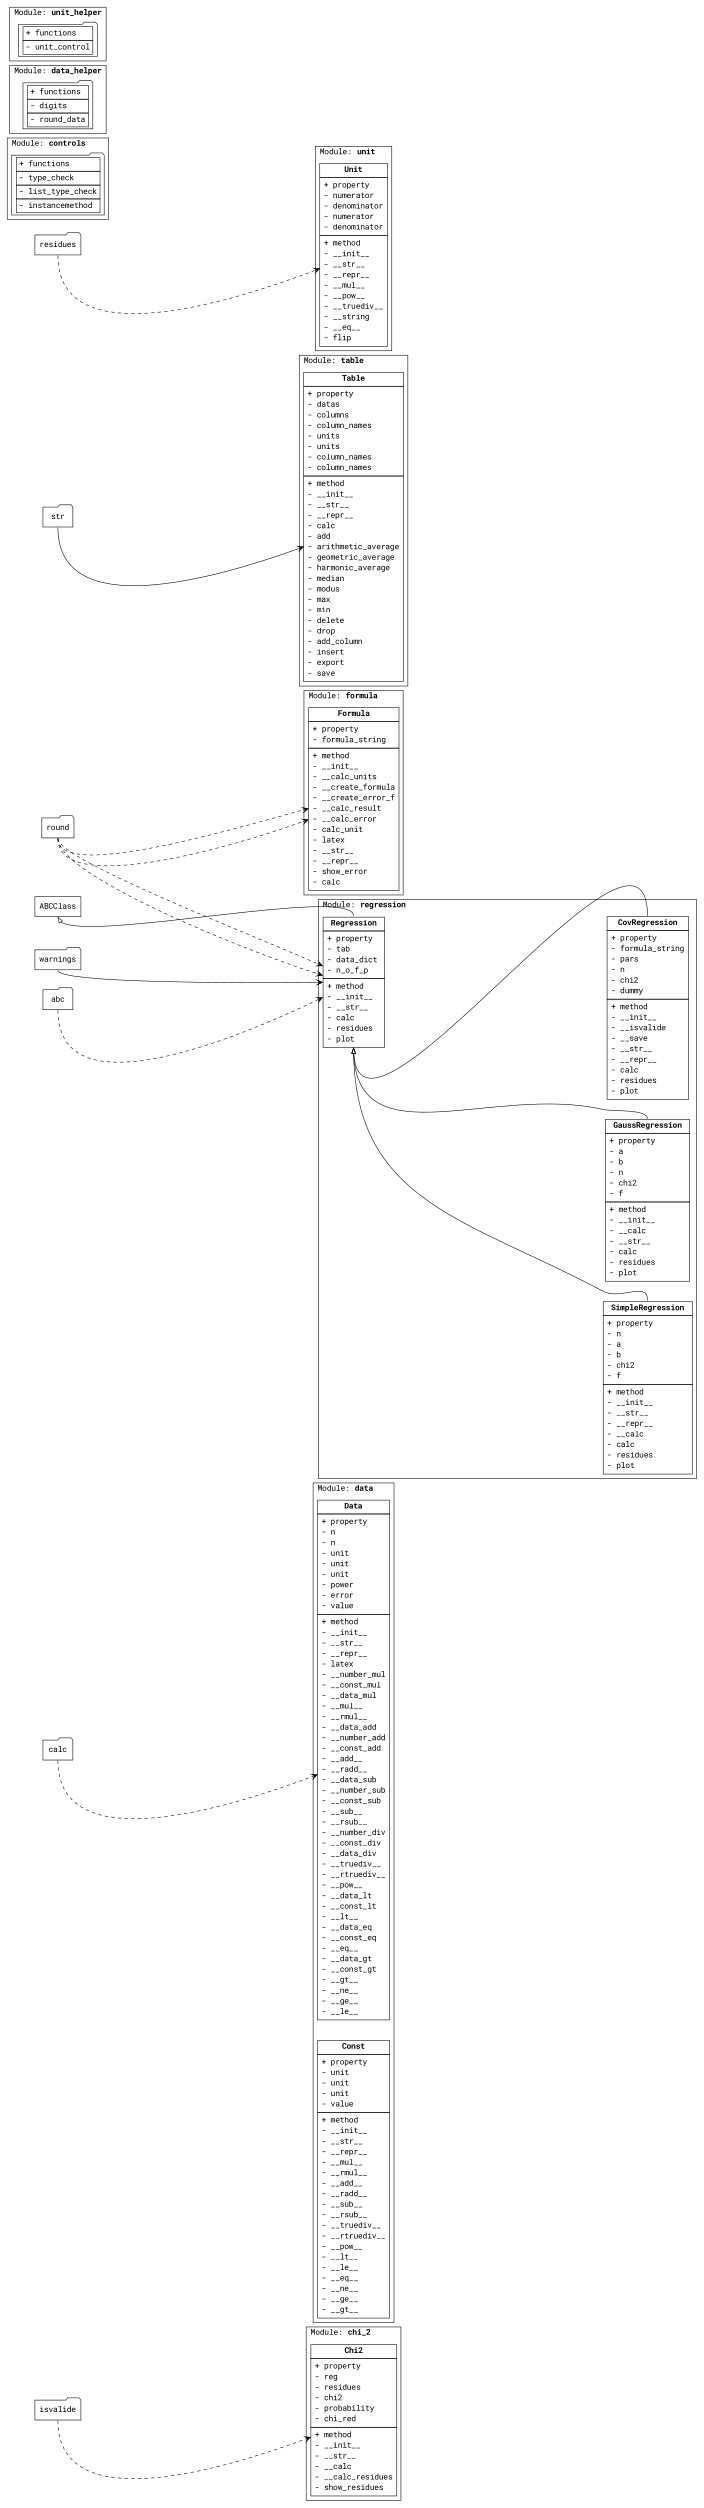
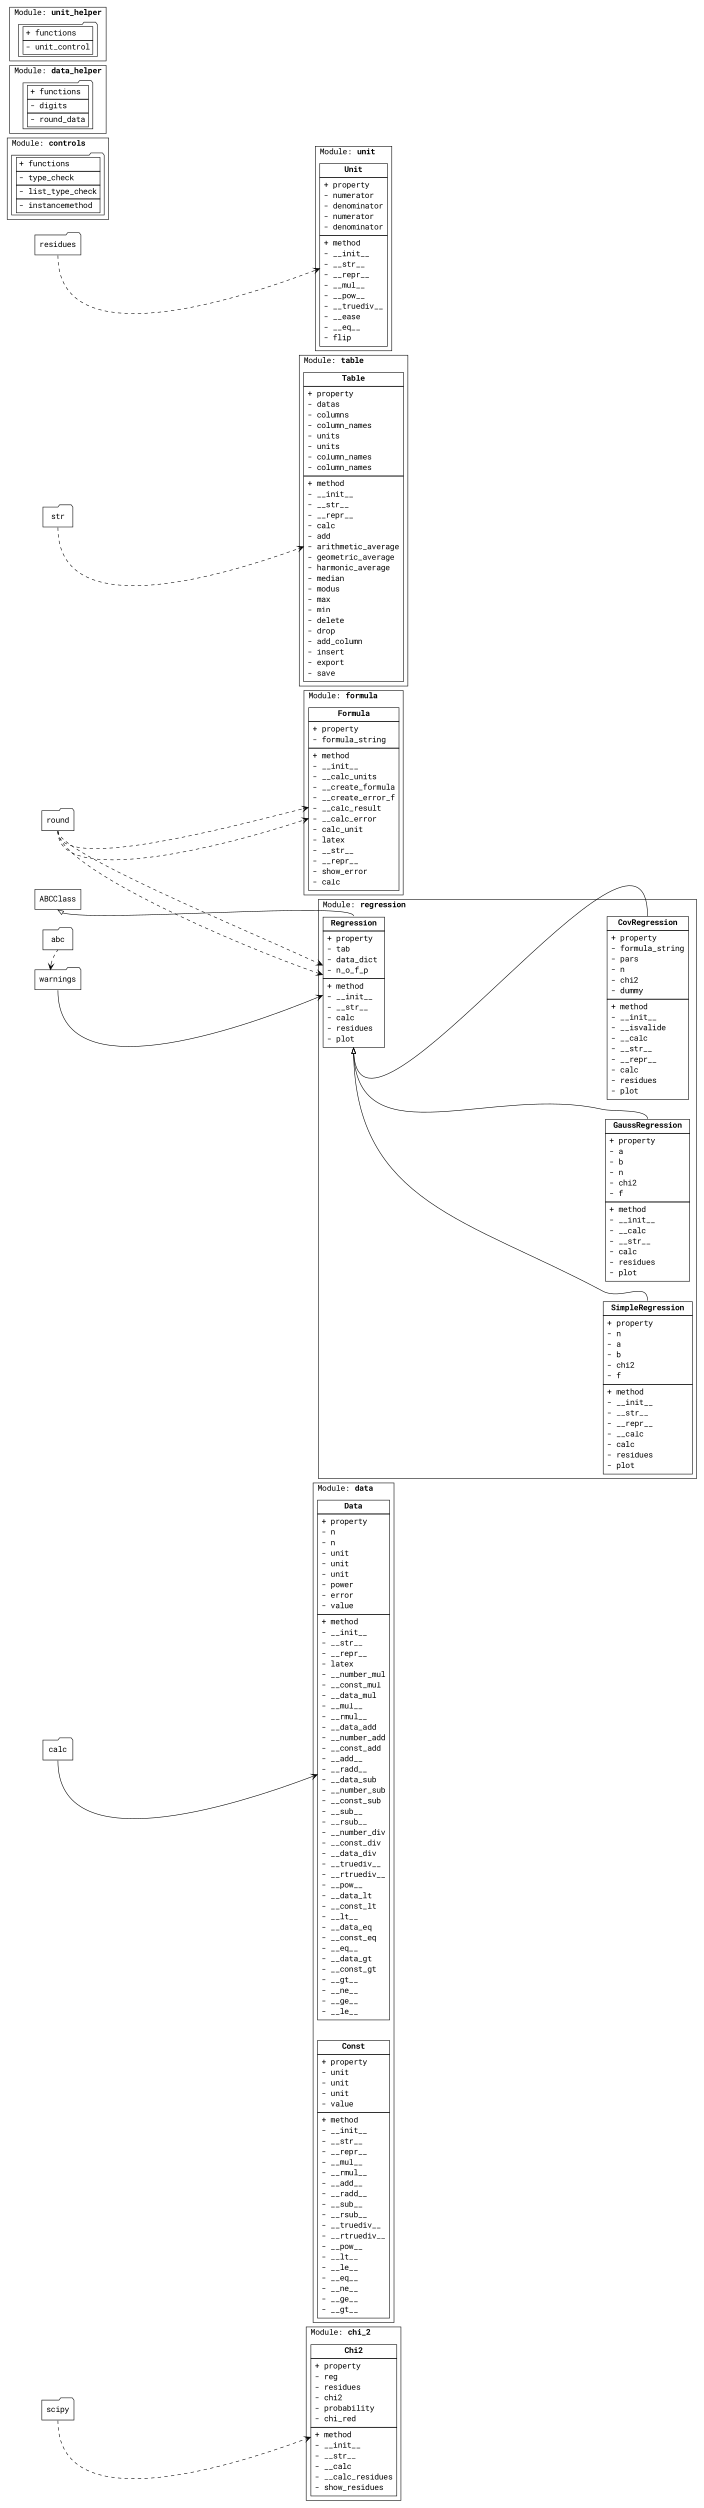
node "Unit": text "- __string" -> "- __ease"
edge "str" -> "Table": style solid -> dashed
node "CovRegression": text "- __save" -> "- __calc"
edge "abc" -> "Regression": now "abc" -> "warnings"
edge "calc" -> "Data": style dashed -> solid
node "isvalide": label "isvalide" -> "scipy"
